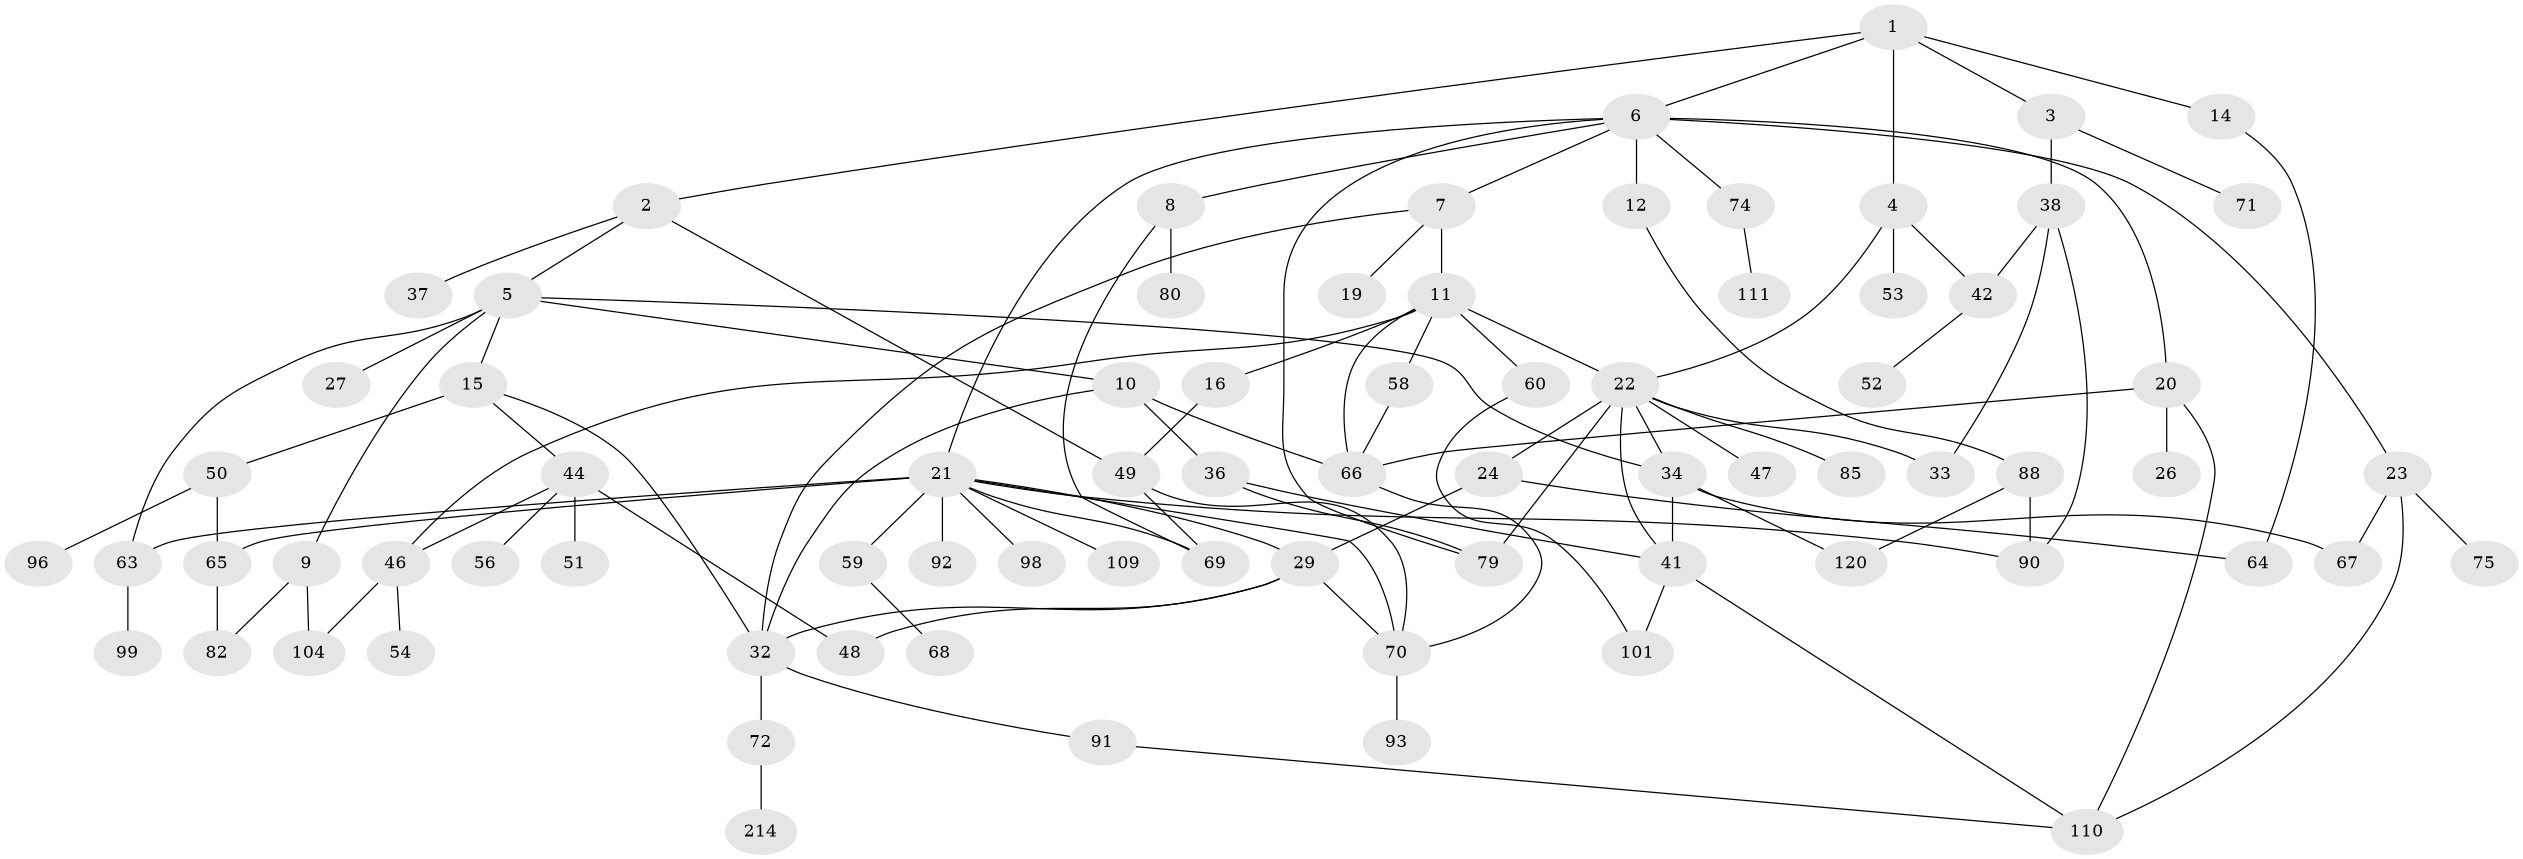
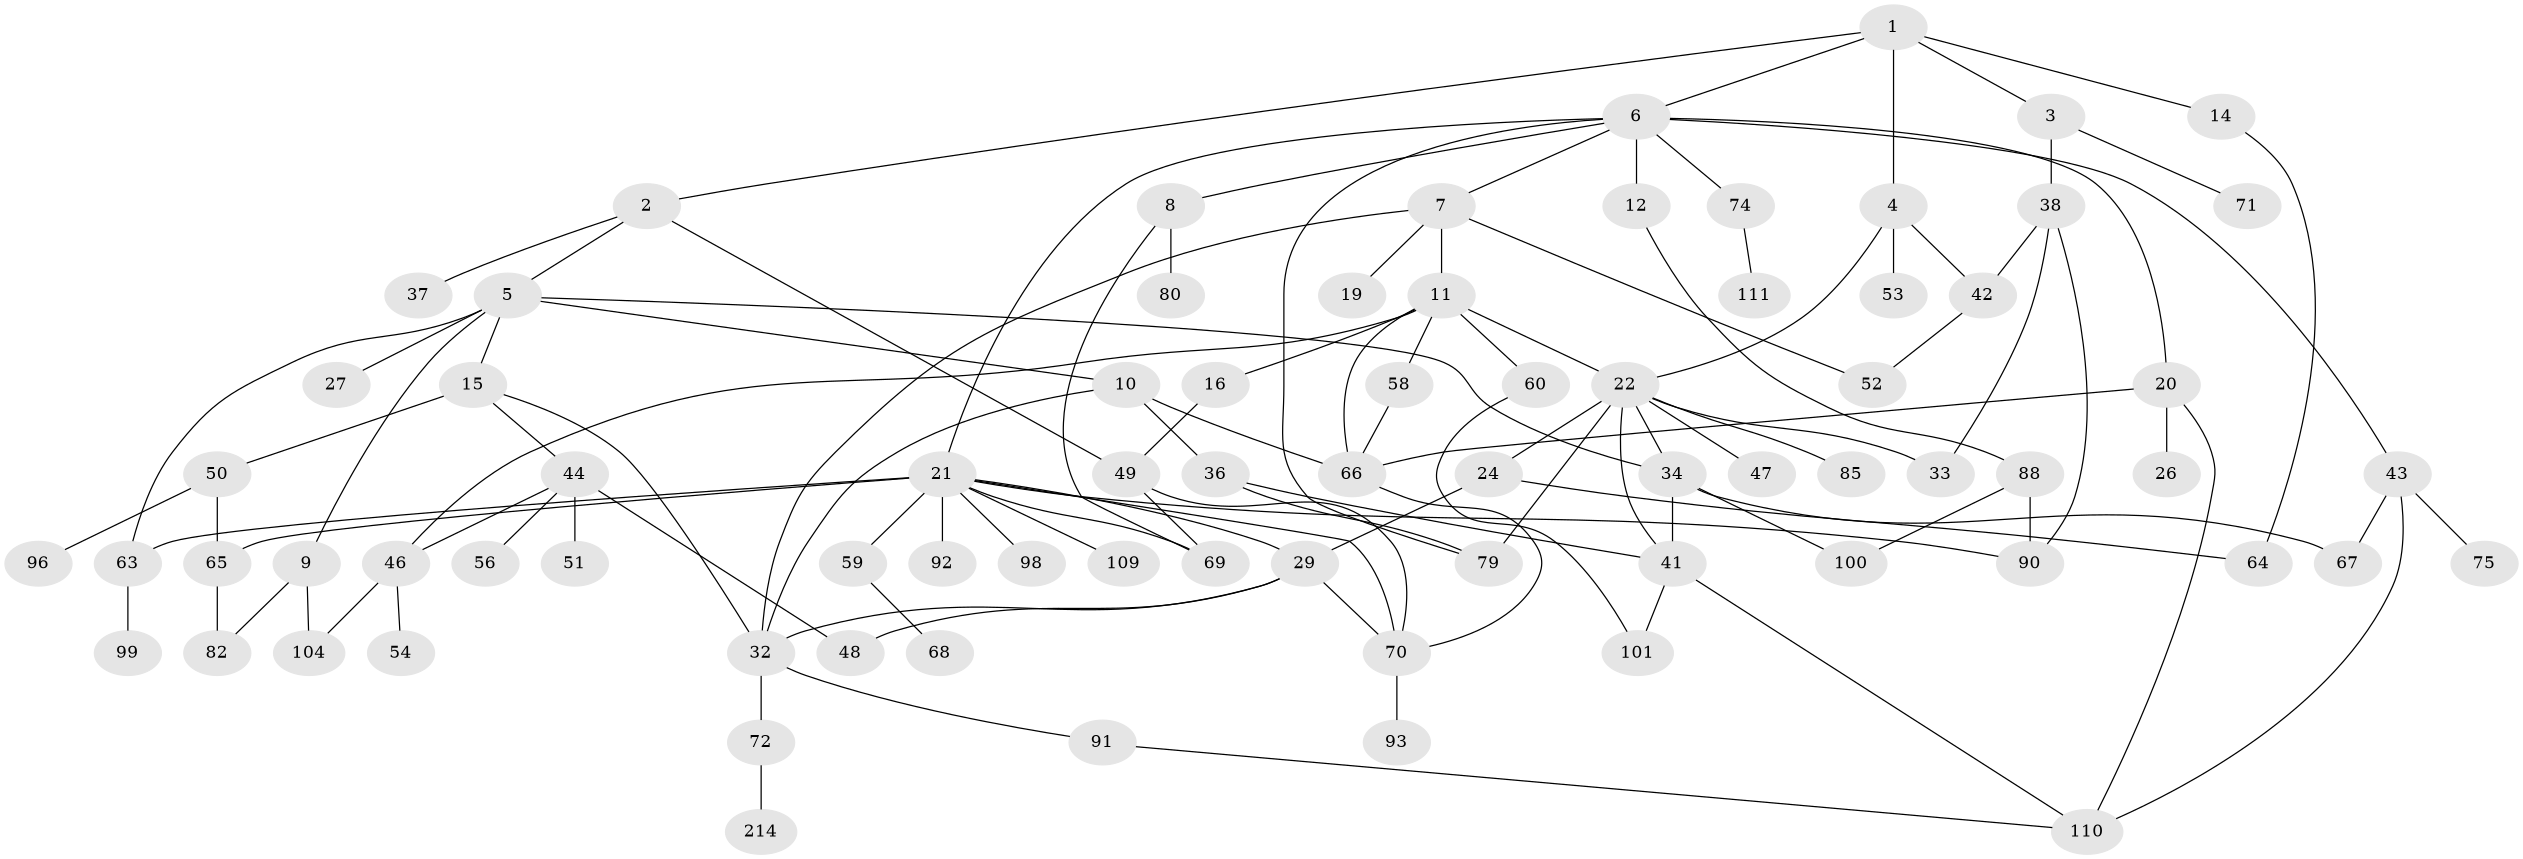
edge "7" -- "52": added
node "23": label "23" -> "43"
node "120": label "120" -> "100"
